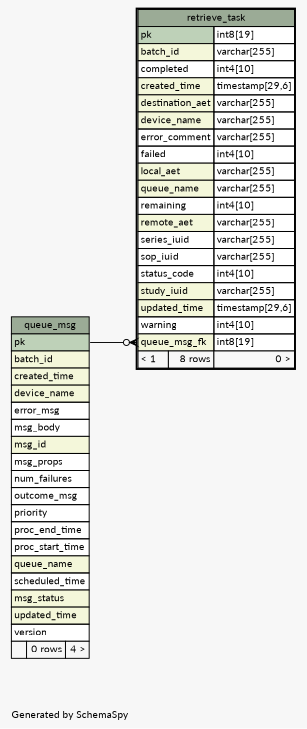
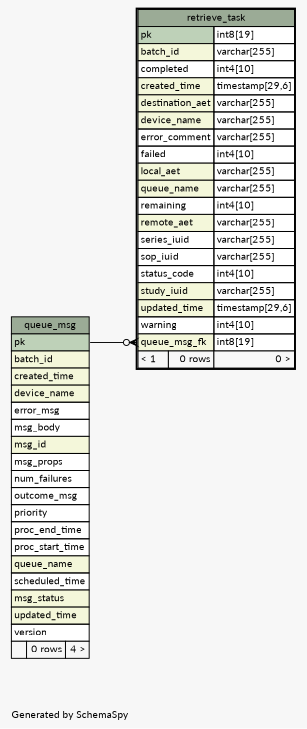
node "retrieve_task": text "8 rows" -> "0 rows"
